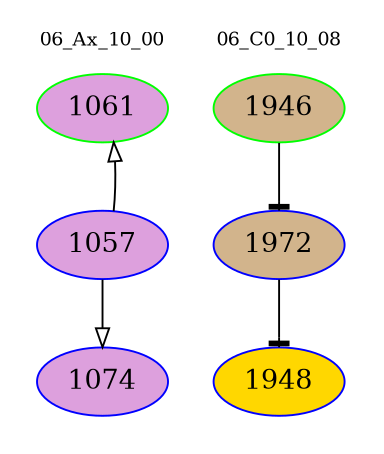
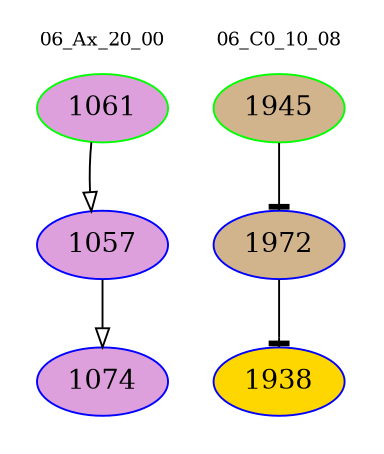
cluster "06_Ax_10_00": label "06_Ax_10_00" -> "06_Ax_20_00"
node "1946": label "1946" -> "1945"
edge "1057" -> "1061": reversed
node "1948": label "1948" -> "1938"
